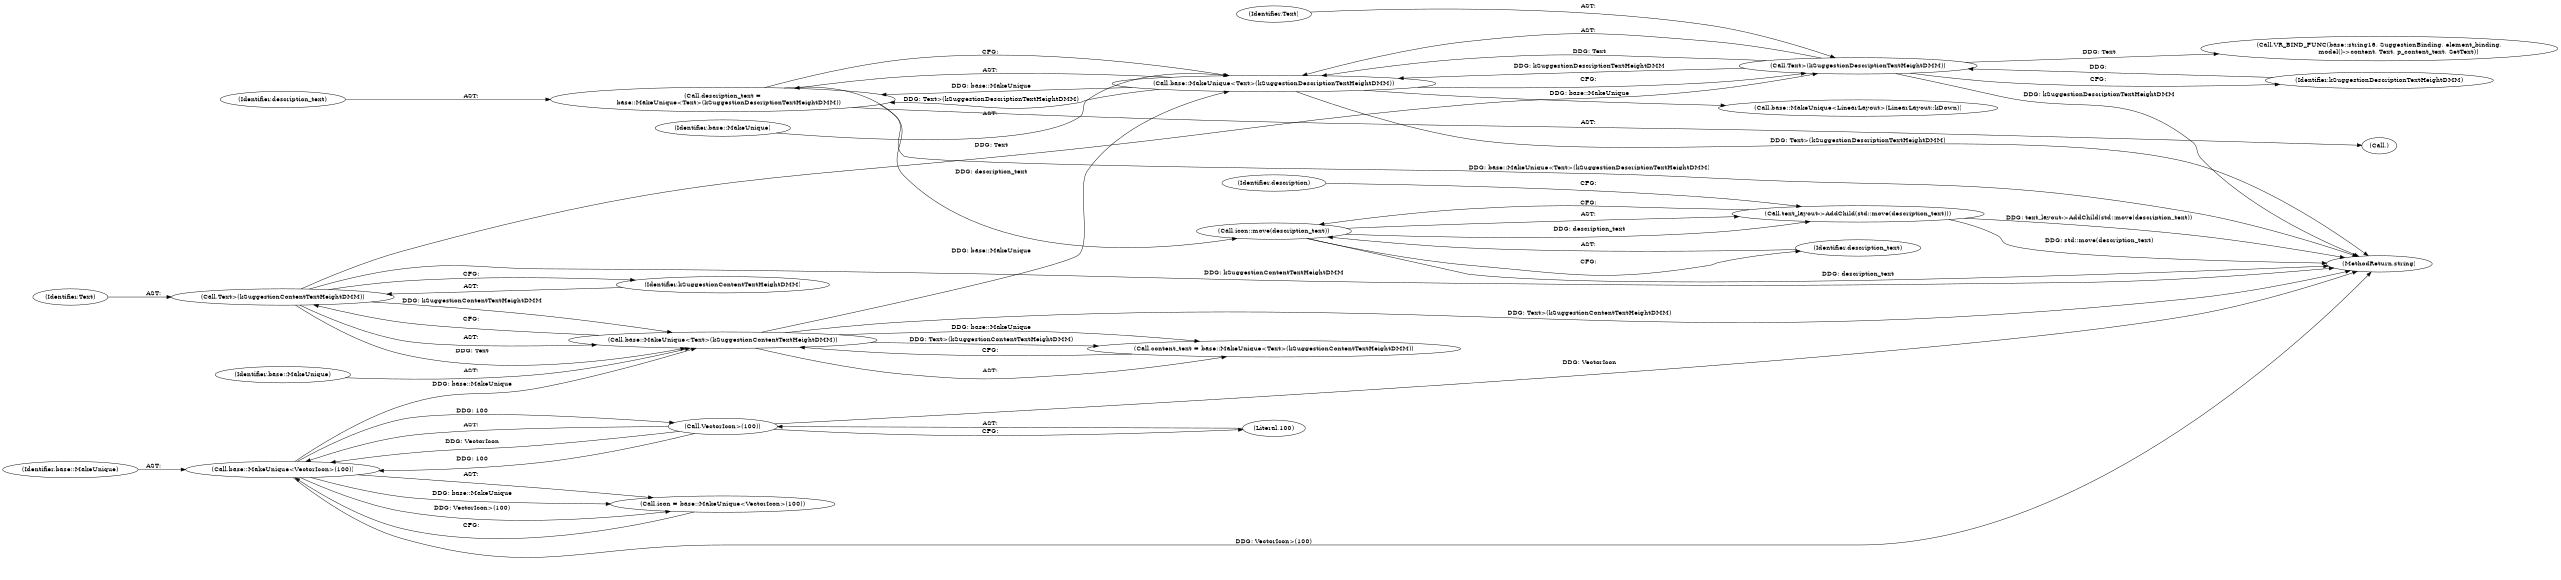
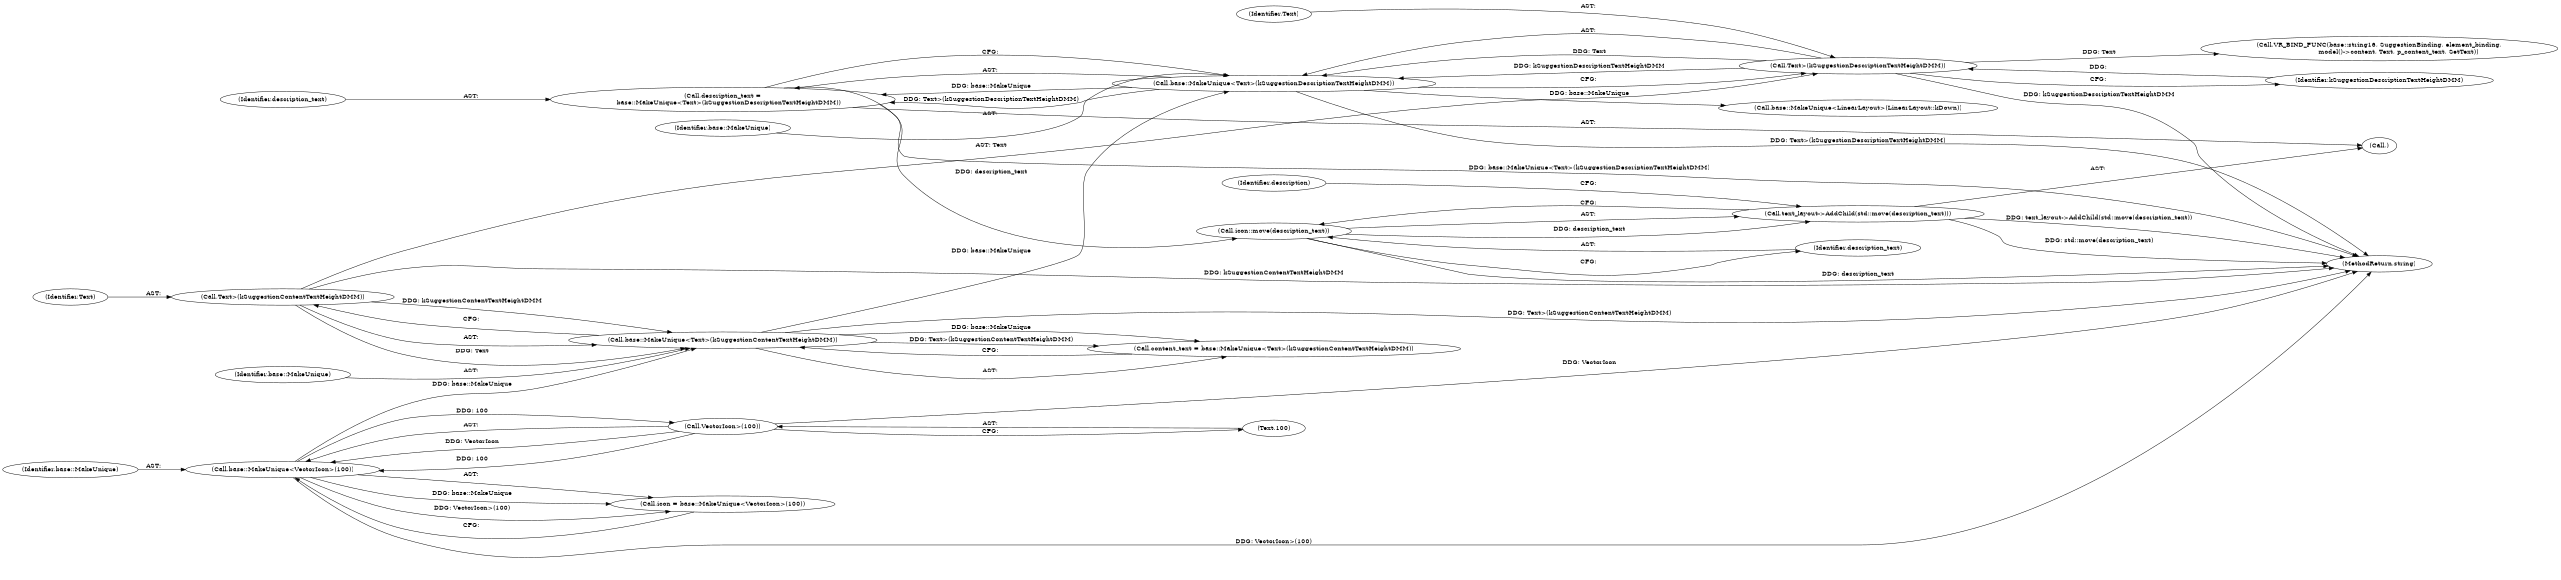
edge "(Call,Text>(kSuggestionContentTextHeightDMM))" -> "(Call,Text>(kSuggestionDescriptionTextHeightDMM))": label "DDG: Text" -> "AST: Text"
edge "(Call,text_layout->AddChild(std::move(description_text)))" -> "(Call,)": added, label "AST:"
node "(Identifier,kSuggestionContentTextHeightDMM)": removed
node "(Literal,100)": label "(Literal,100)" -> "(Text,100)"
